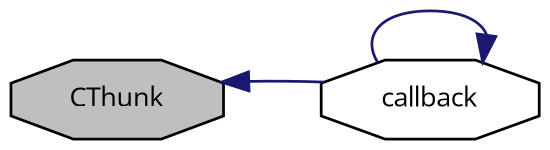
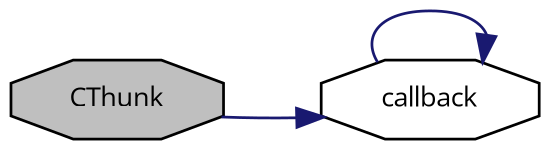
edge "callback" -> "CThunk": reversed
